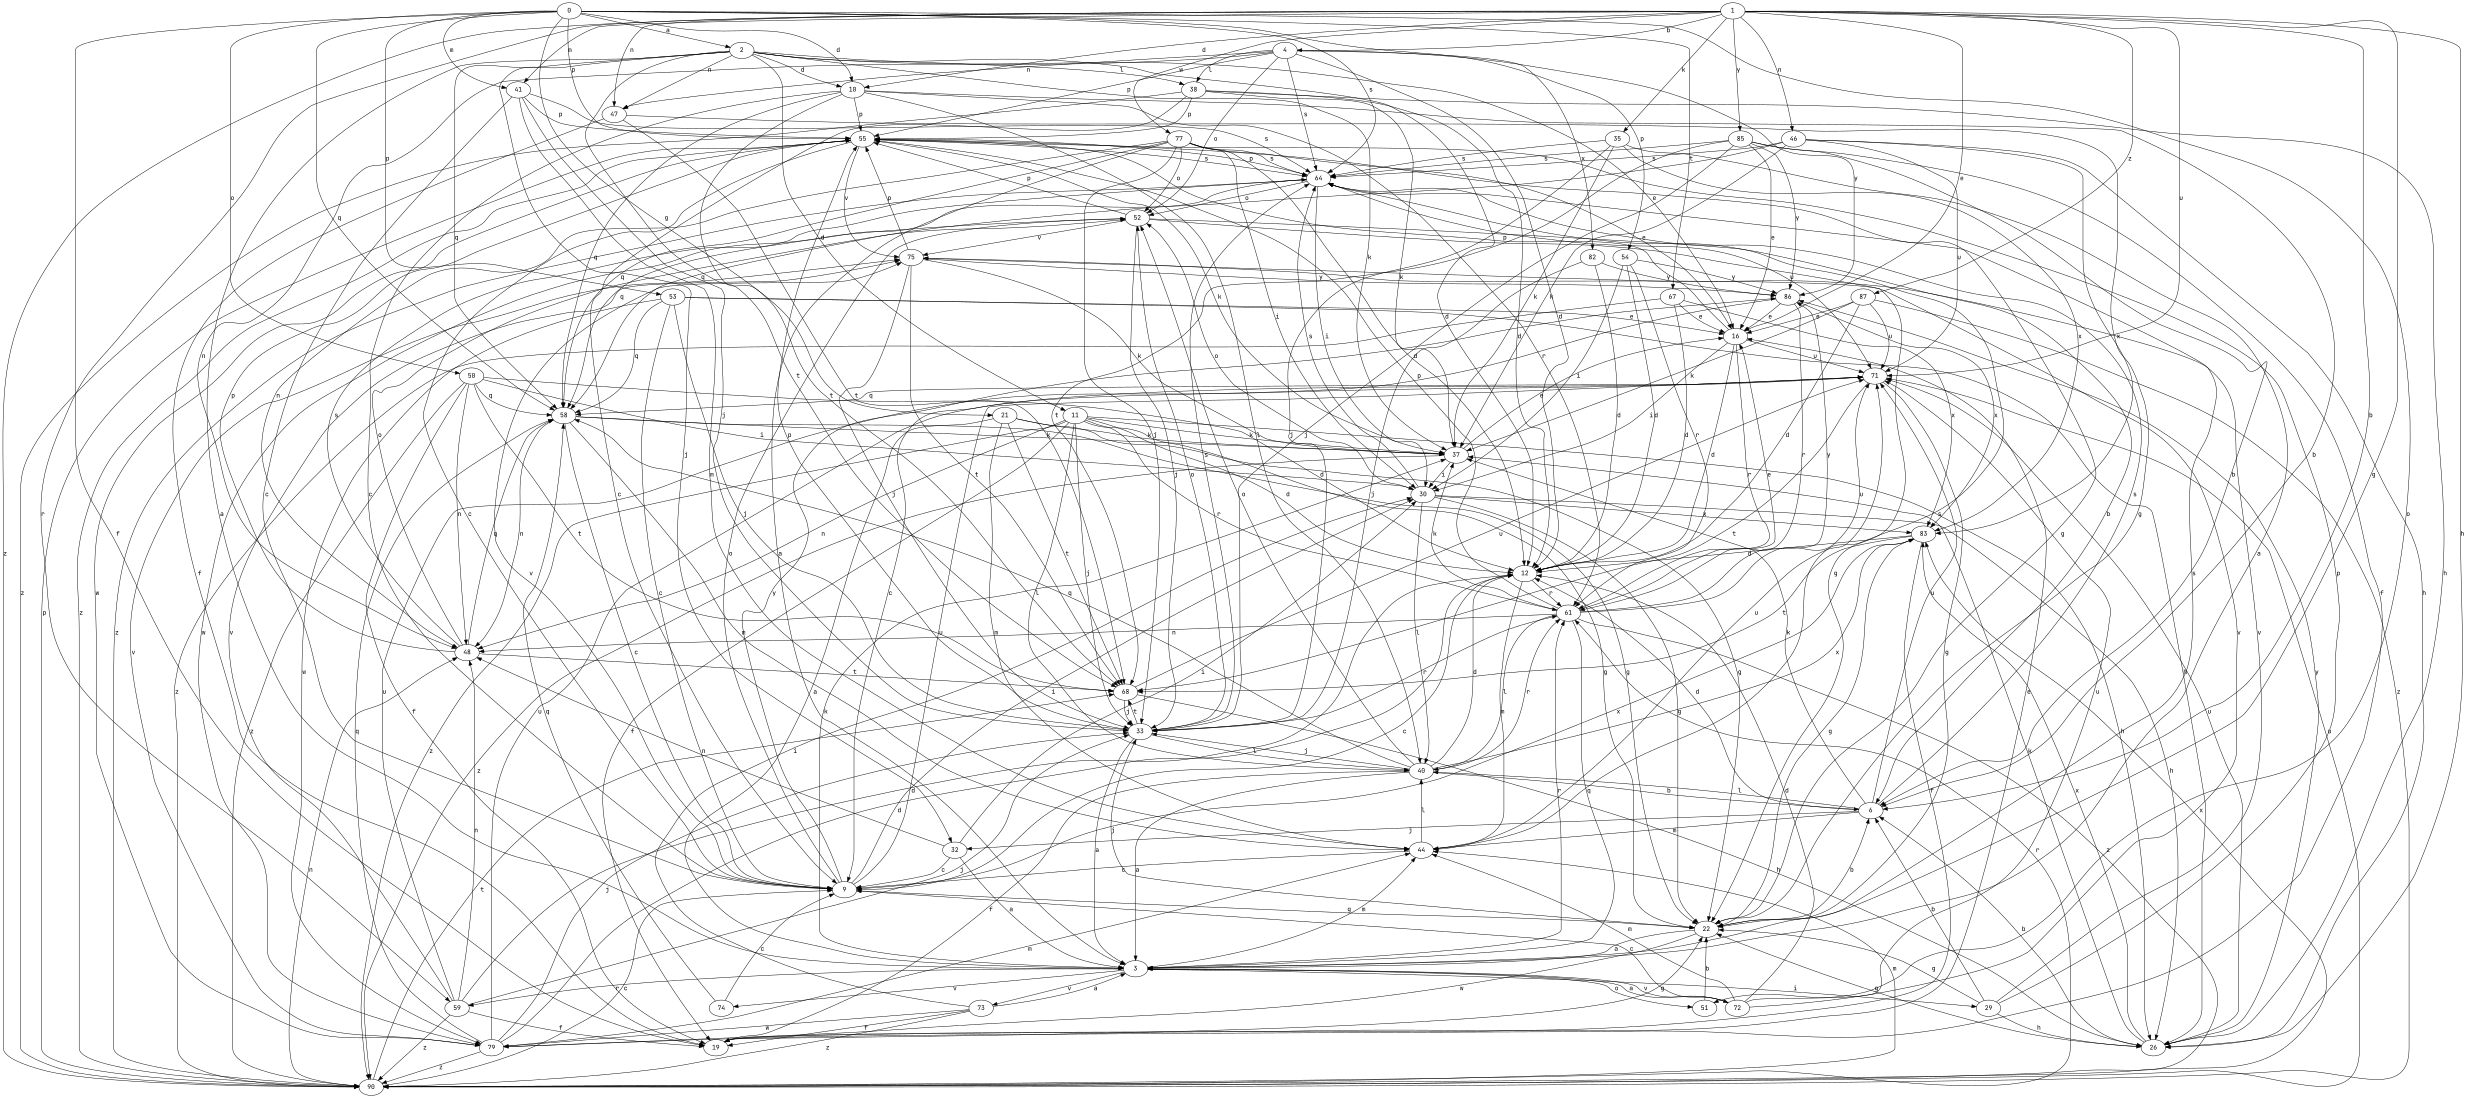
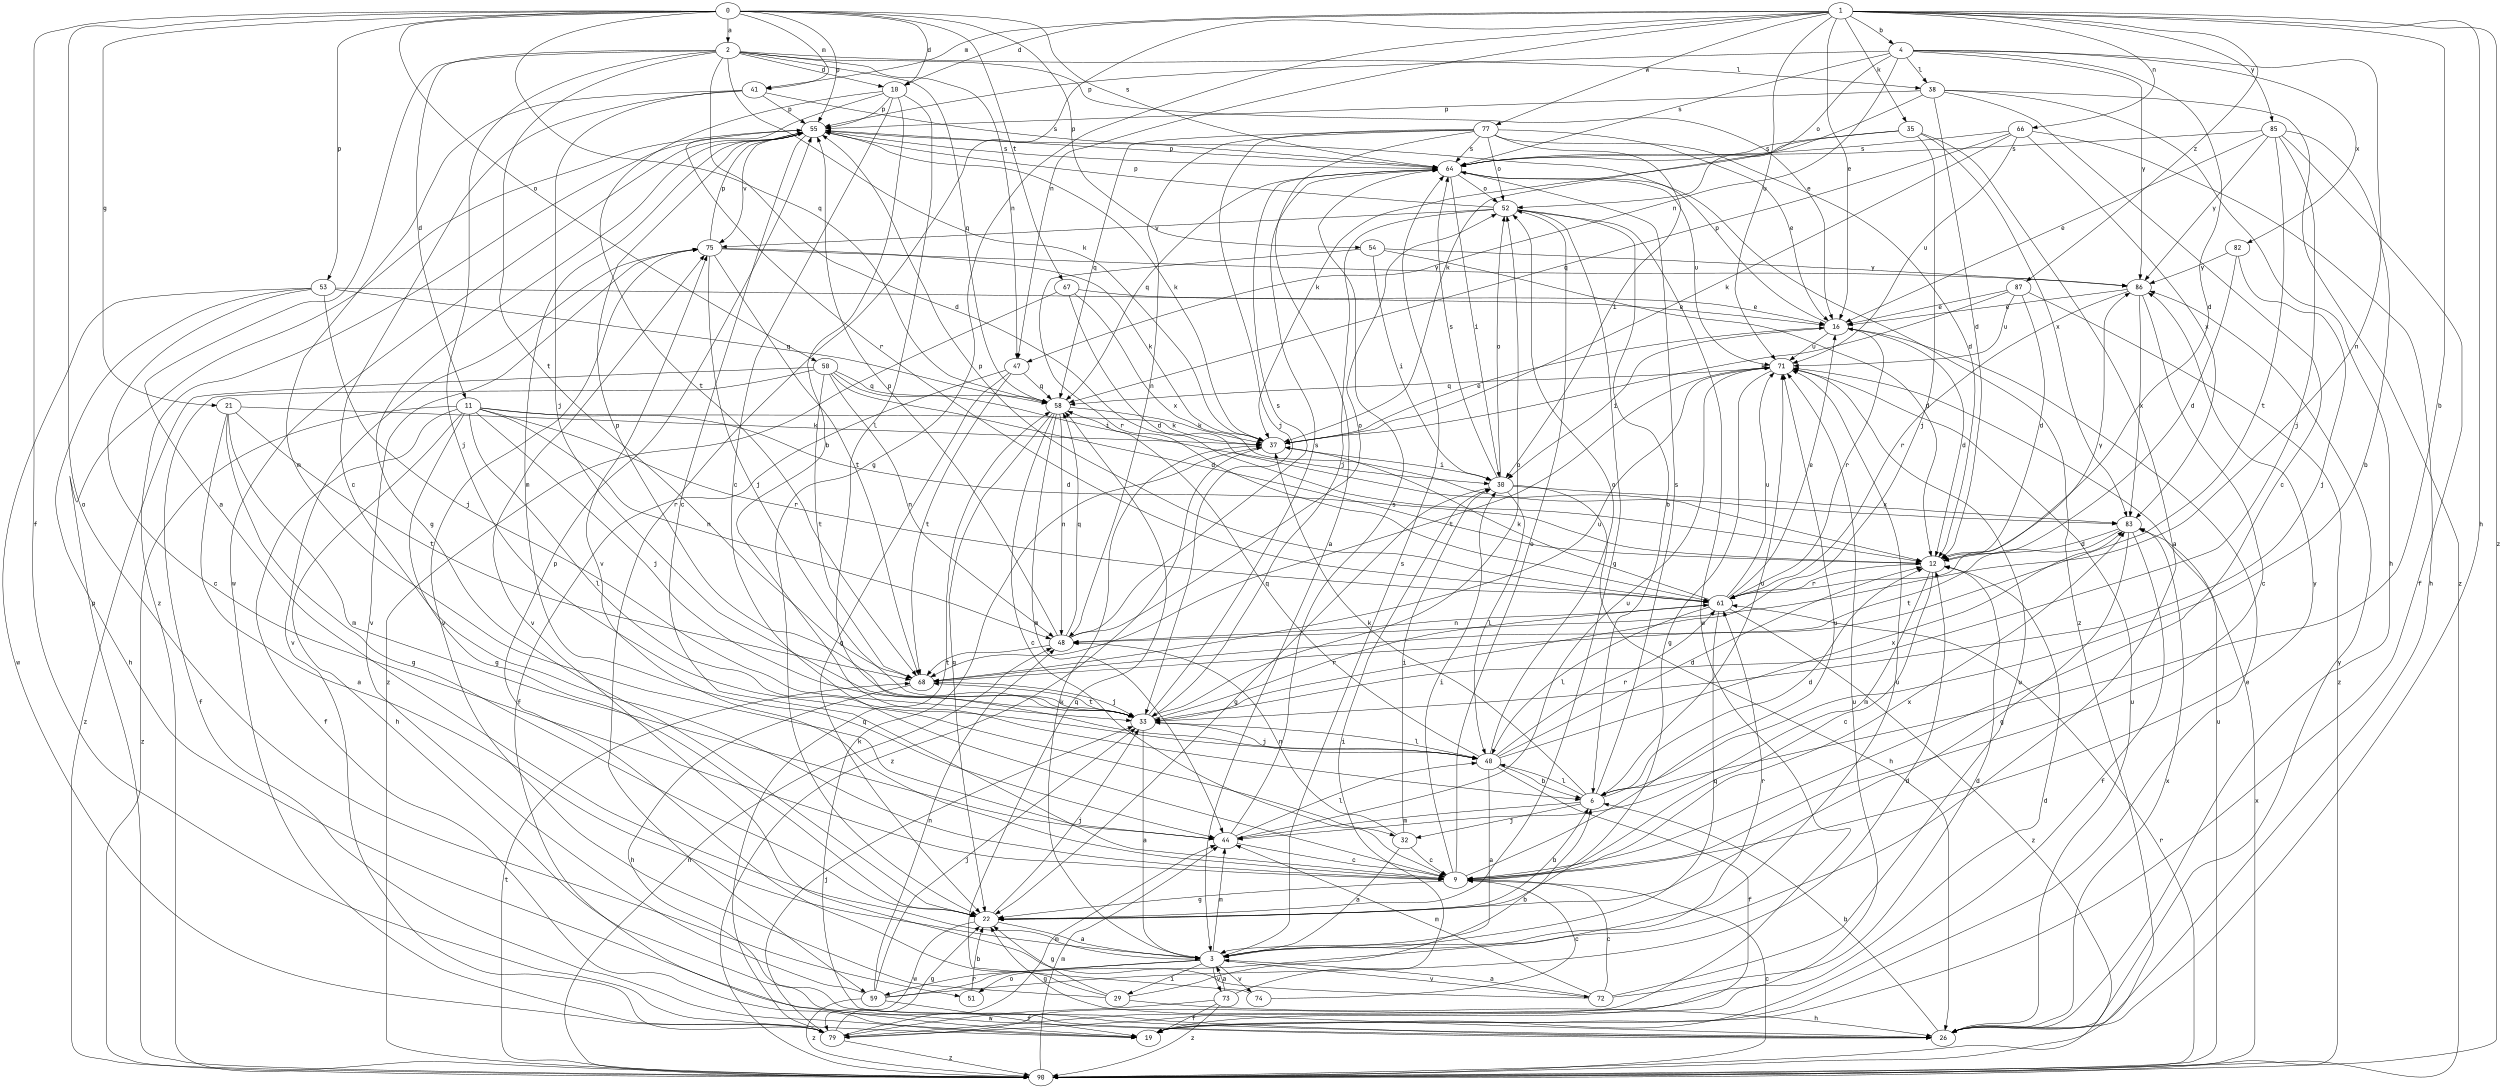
node "46": label "46" -> "66"
edge "10" -> "58": now "47" -> "58"
edge "55" -> "44": added, label "m"
